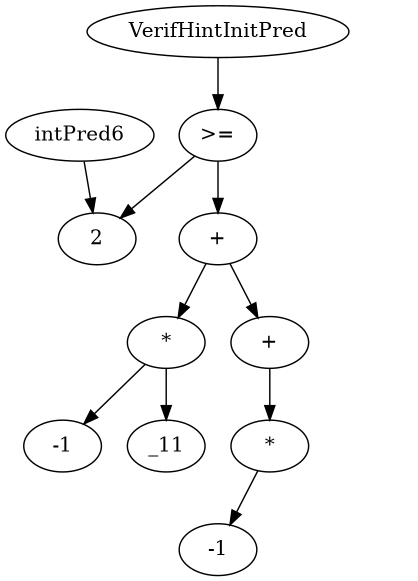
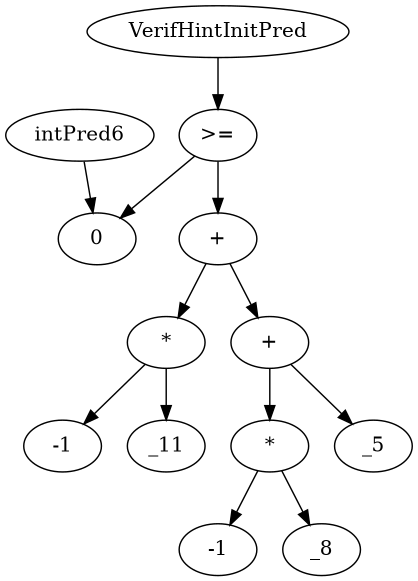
node "2": label "2" -> "0"
node "_5": added
node "_8": added
